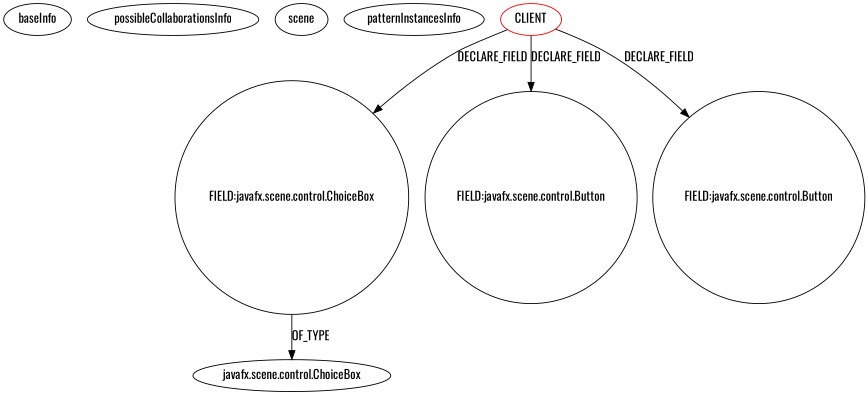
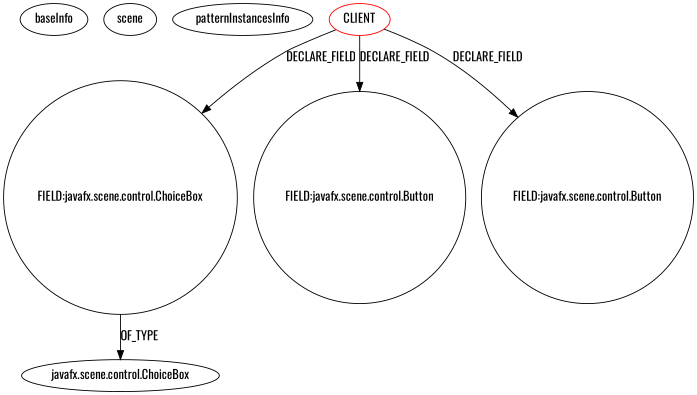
node "possibleCollaborationsInfo": removed
